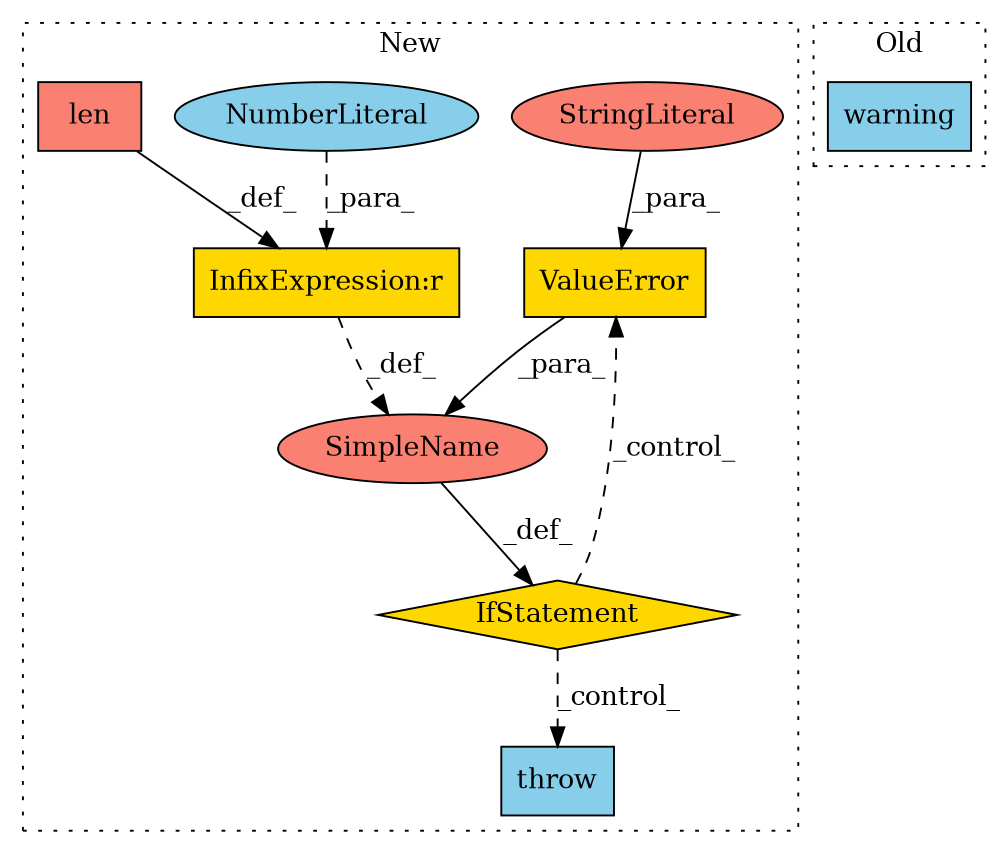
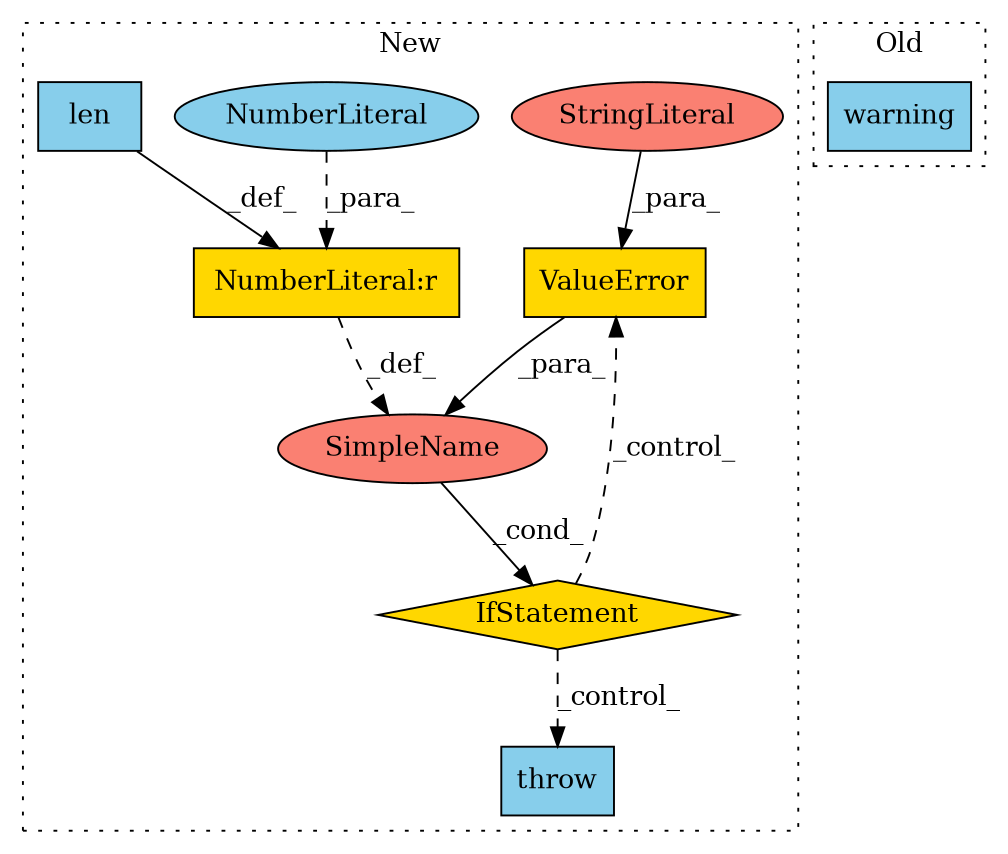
node "len": fillcolor salmon -> skyblue
node "InfixExpression:r": label "InfixExpression:r" -> "NumberLiteral:r"
edge "SimpleName" -> "IfStatement": label "_def_" -> "_cond_"
